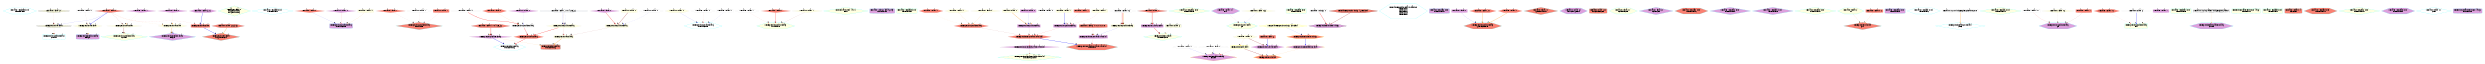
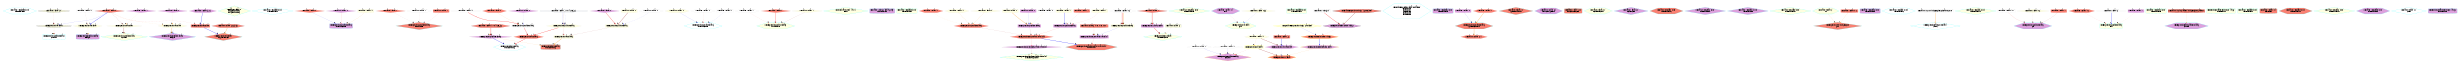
node "VFXValue`1 ColorGradient (UnityEngine.Gradient)": fillcolor white -> salmon
edge "VFXValue`1 Float (-0.1)" -> "VFXExpressionCombine Float3 Sphere_center_b": reversed
node "VFXExpressionMul Float A_a": label "VFXExpressionMul Float A_a" -> "VFXExpressionMul UnityEngine A_a"
